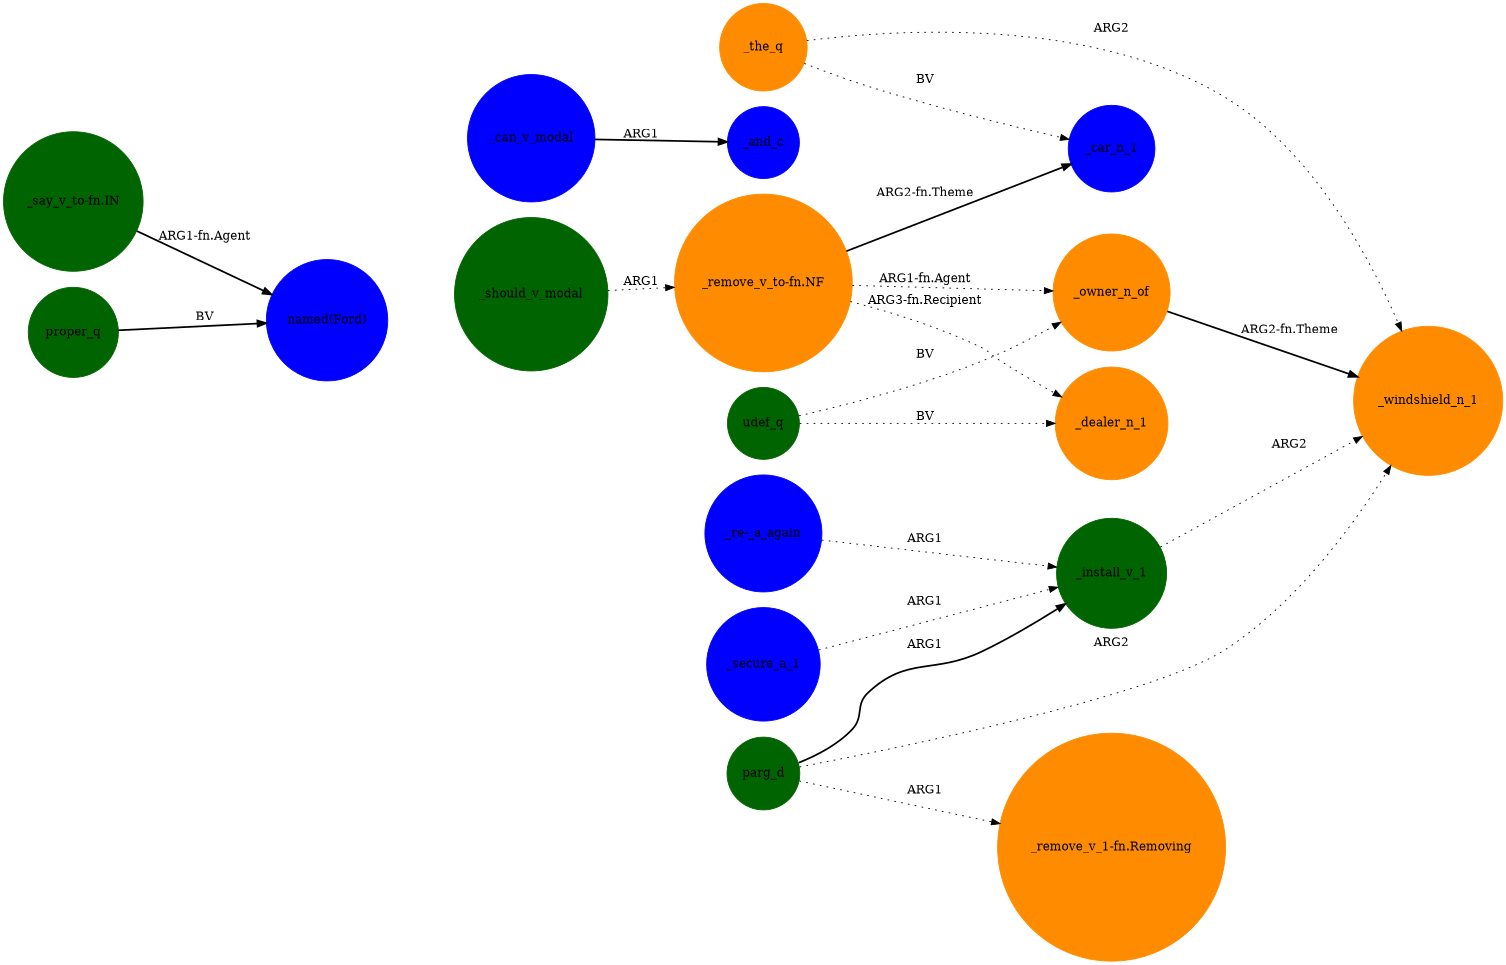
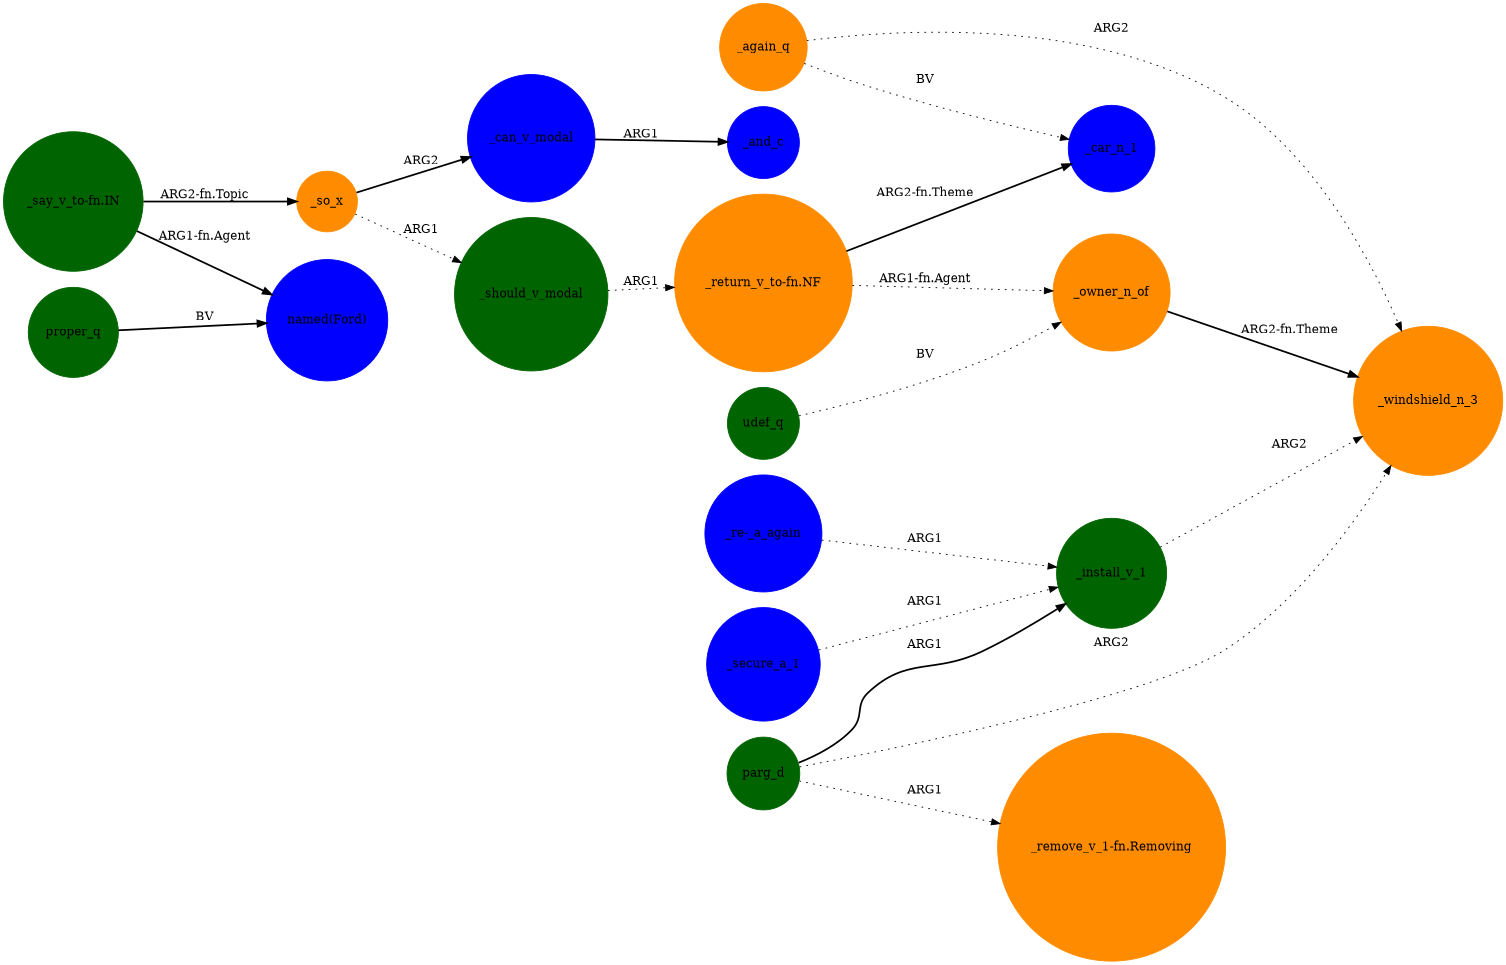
node "_the_q": label "_the_q" -> "_again_q"
node "_so_x": added
node "_remove_v_to-fn.NF": label "_remove_v_to-fn.NF" -> "_return_v_to-fn.NF"
node "_windshield_n_1": label "_windshield_n_1" -> "_windshield_n_3"
node "_dealer_n_1": removed
